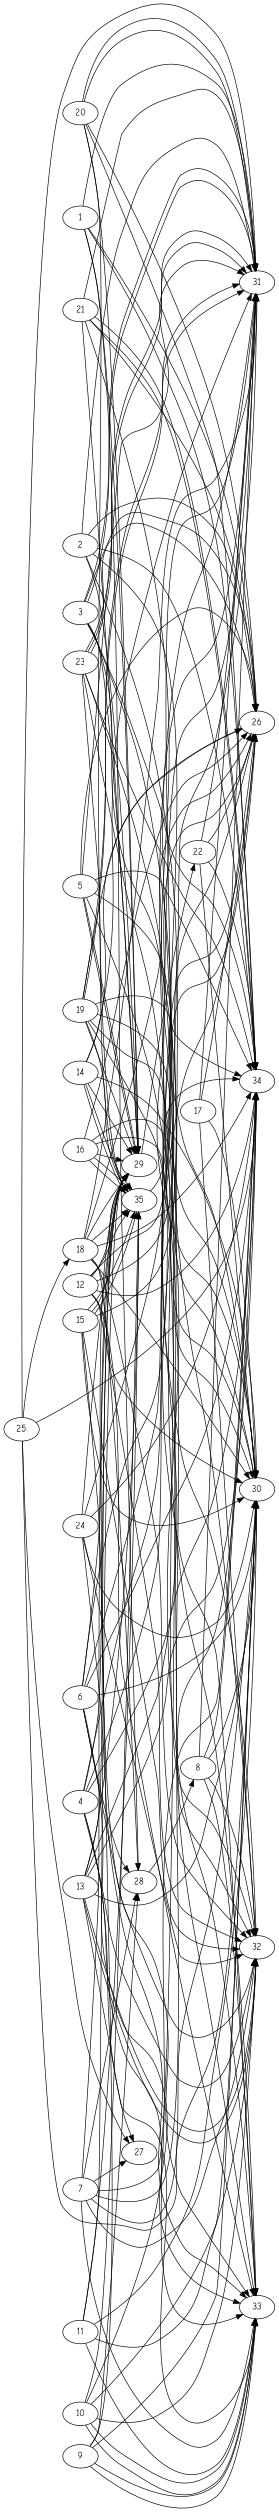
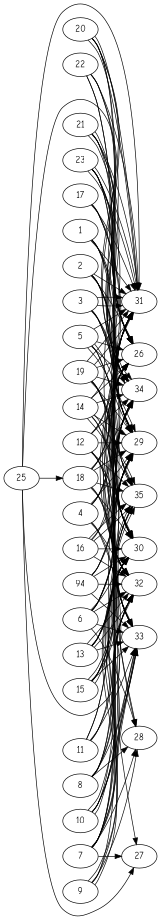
edge "14" -> "33": added
edge "3" -> "26": removed
edge "29" -> "22": reversed
edge "35" -> "34": now "14" -> "34"
node "24": label "24" -> "94"
edge "28" -> "8": reversed
